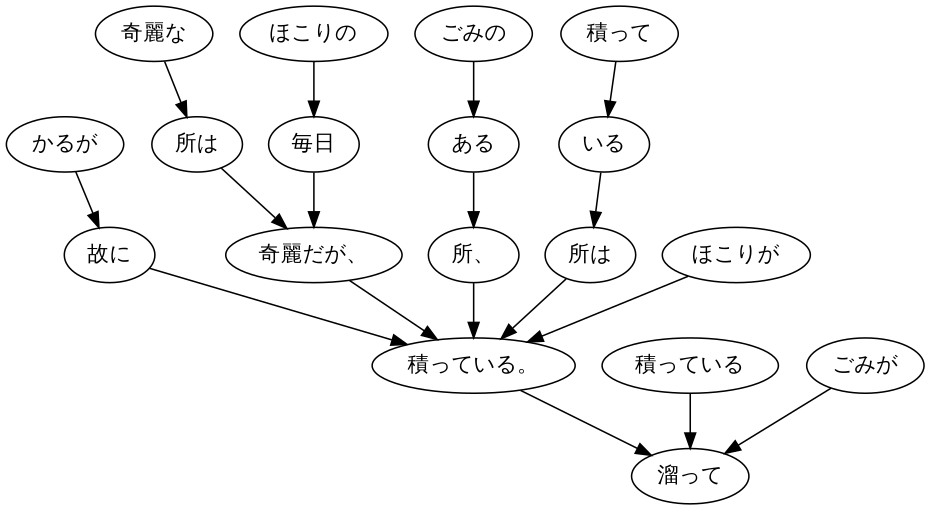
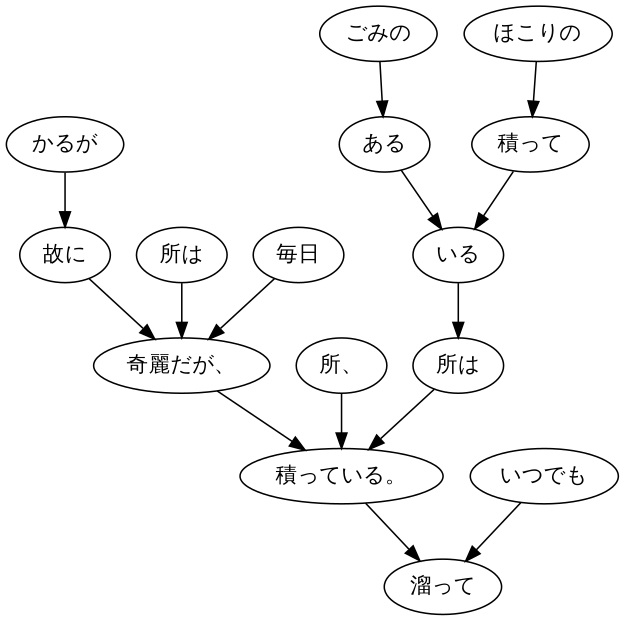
node "奇麗な": removed
edge "ほこりの" -> "毎日": now "ほこりの" -> "積って"
edge "ある" -> "所、": now "ある" -> "いる"
node "ほこりが": removed
edge "故に" -> "積っている。": now "故に" -> "奇麗だが、"
node "積っている": label "積っている" -> "いつでも"
node "ごみが": removed
